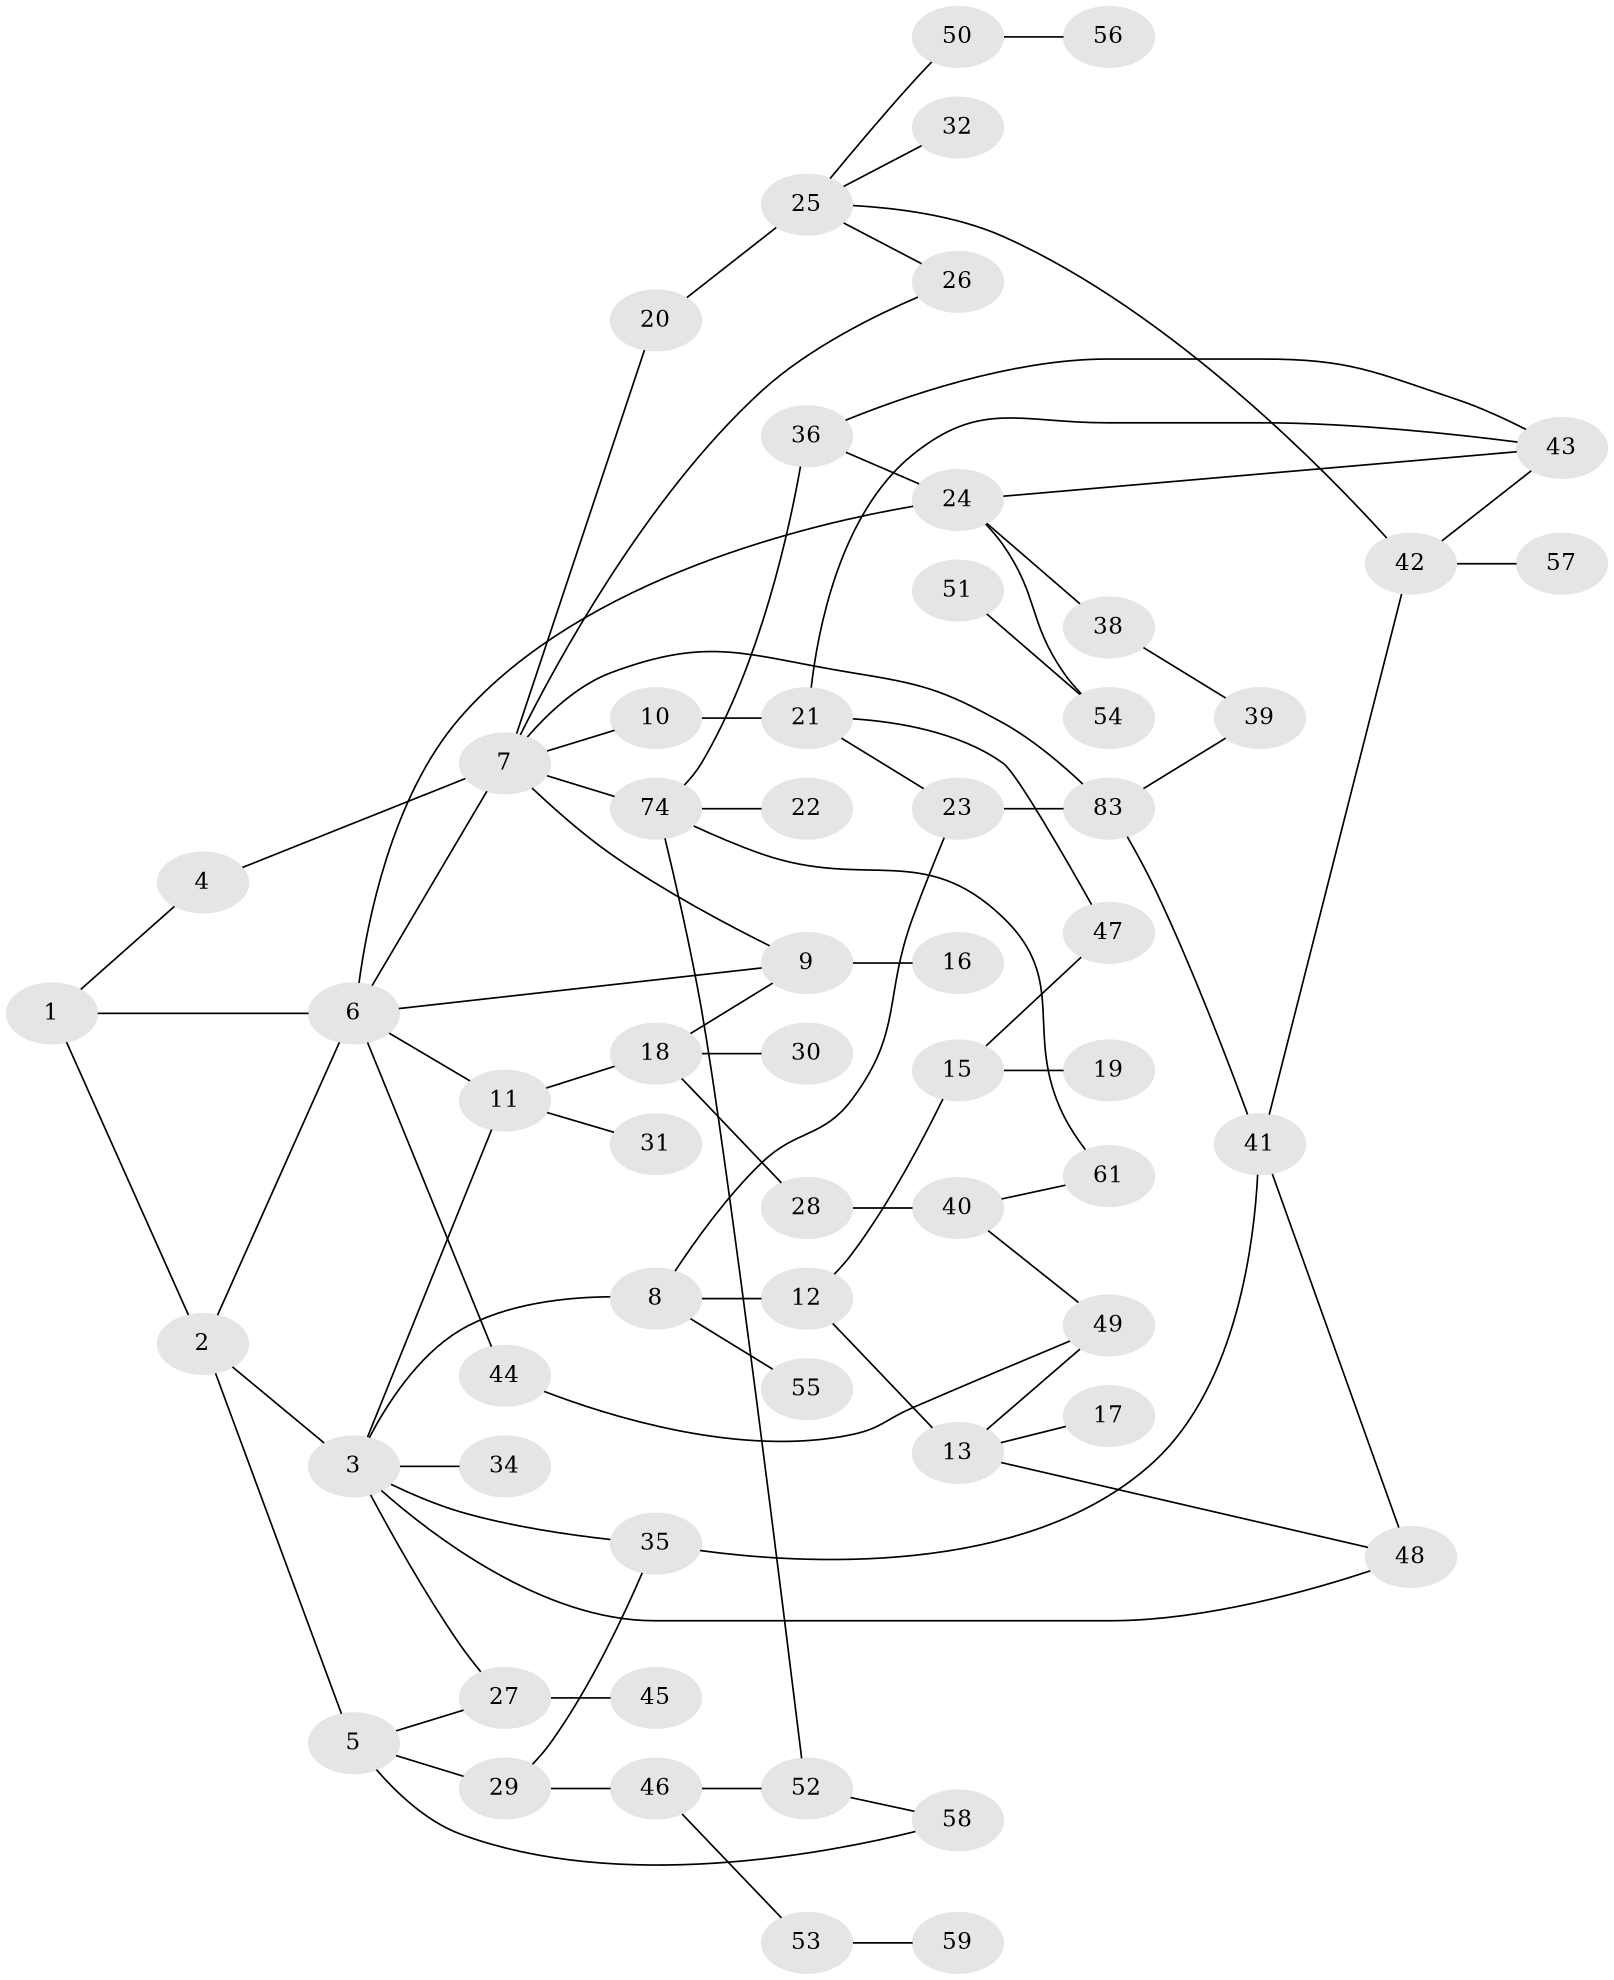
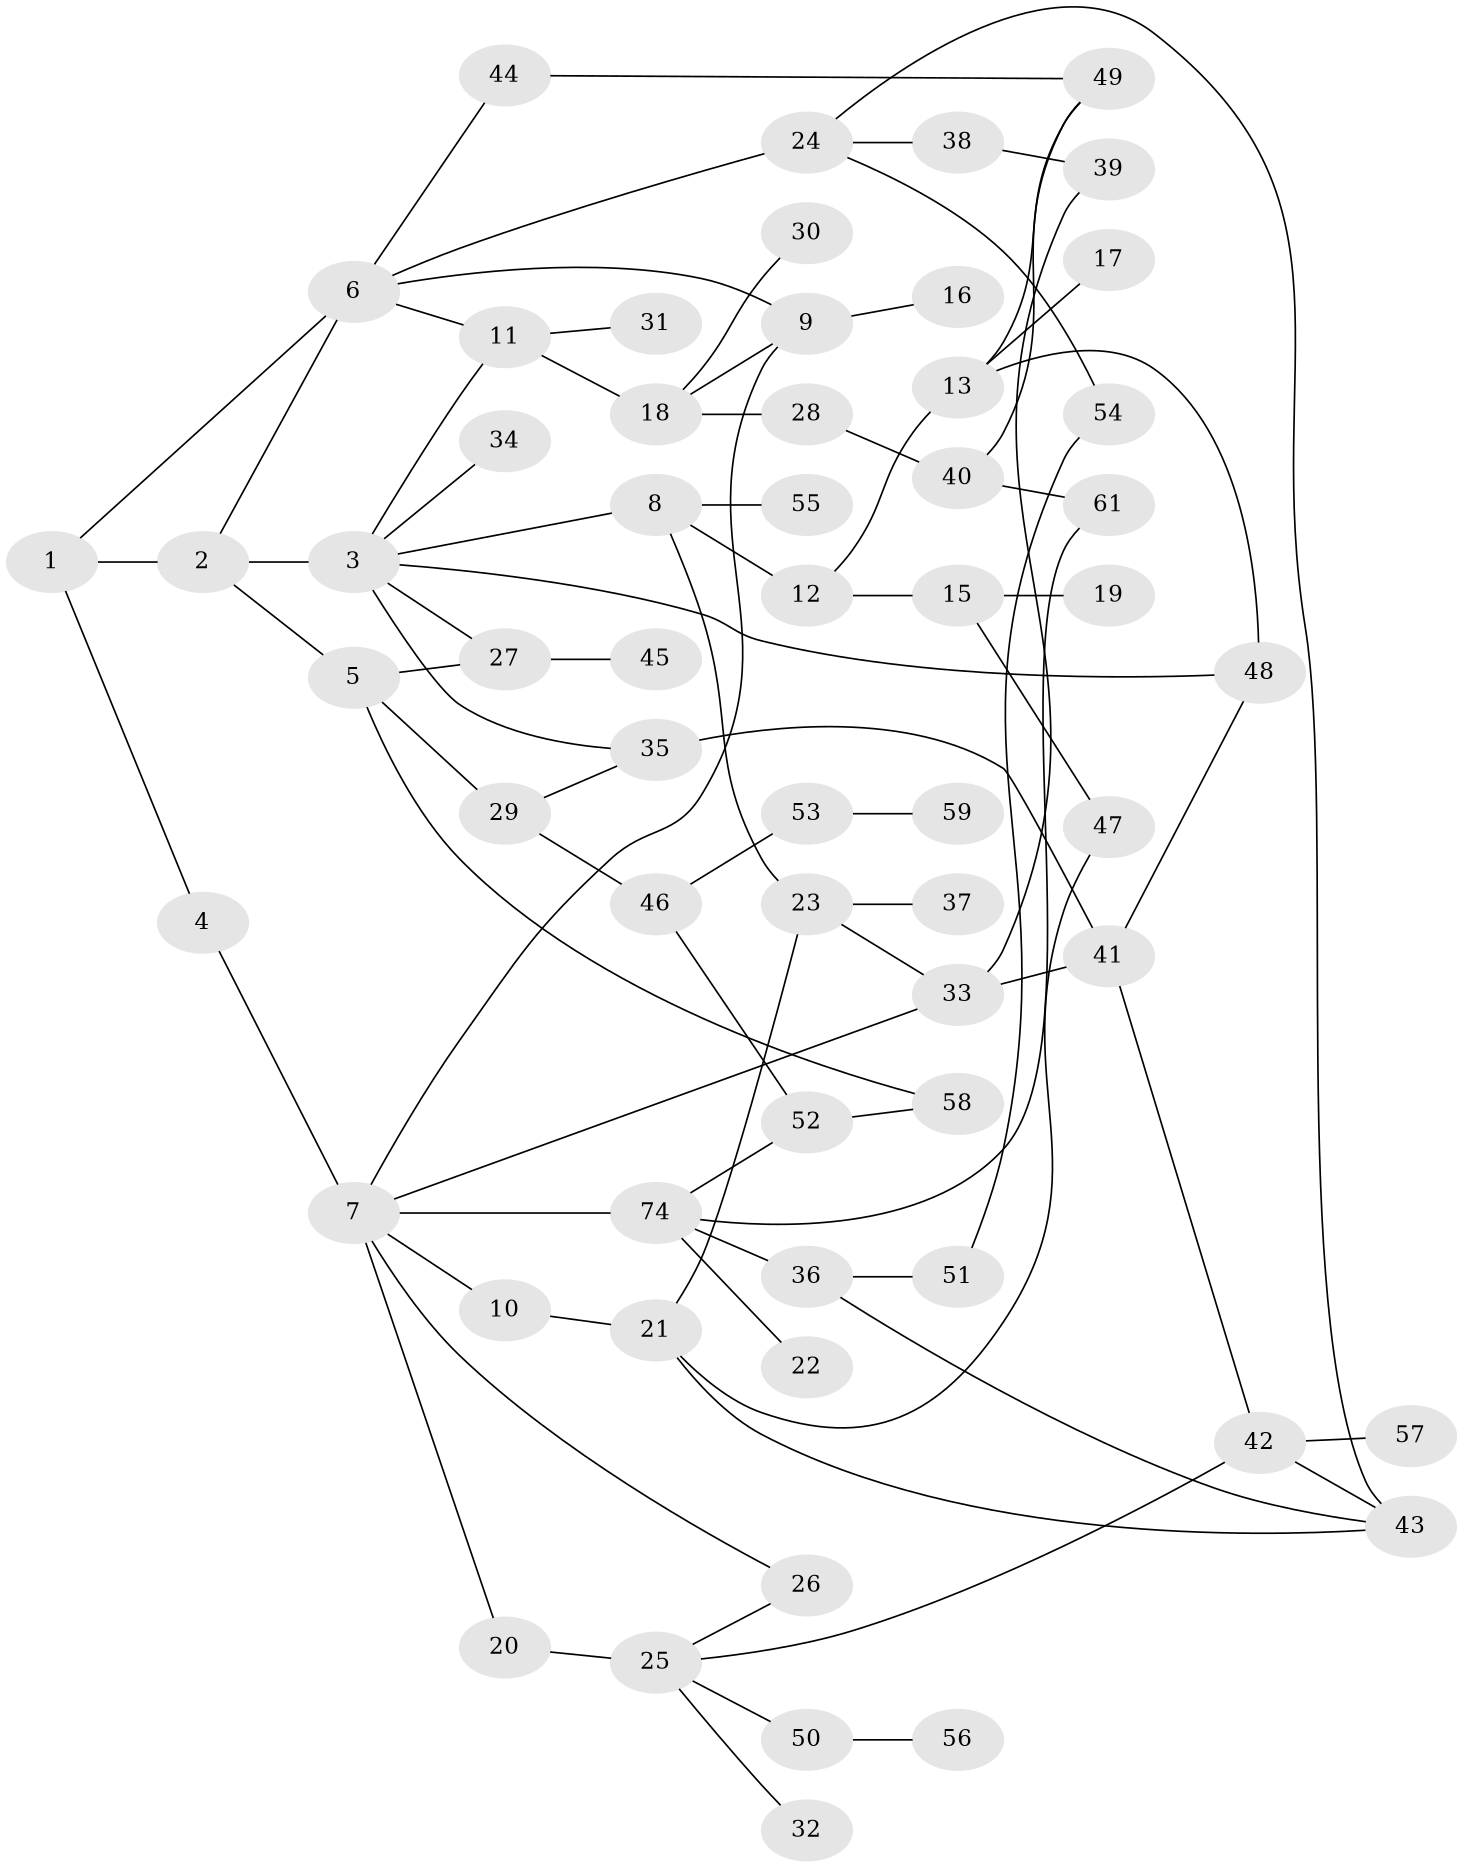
edge "36" -- "24": now "36" -- "51"
node "83": label "83" -> "33"
edge "7" -- "6": removed
node "37": added
